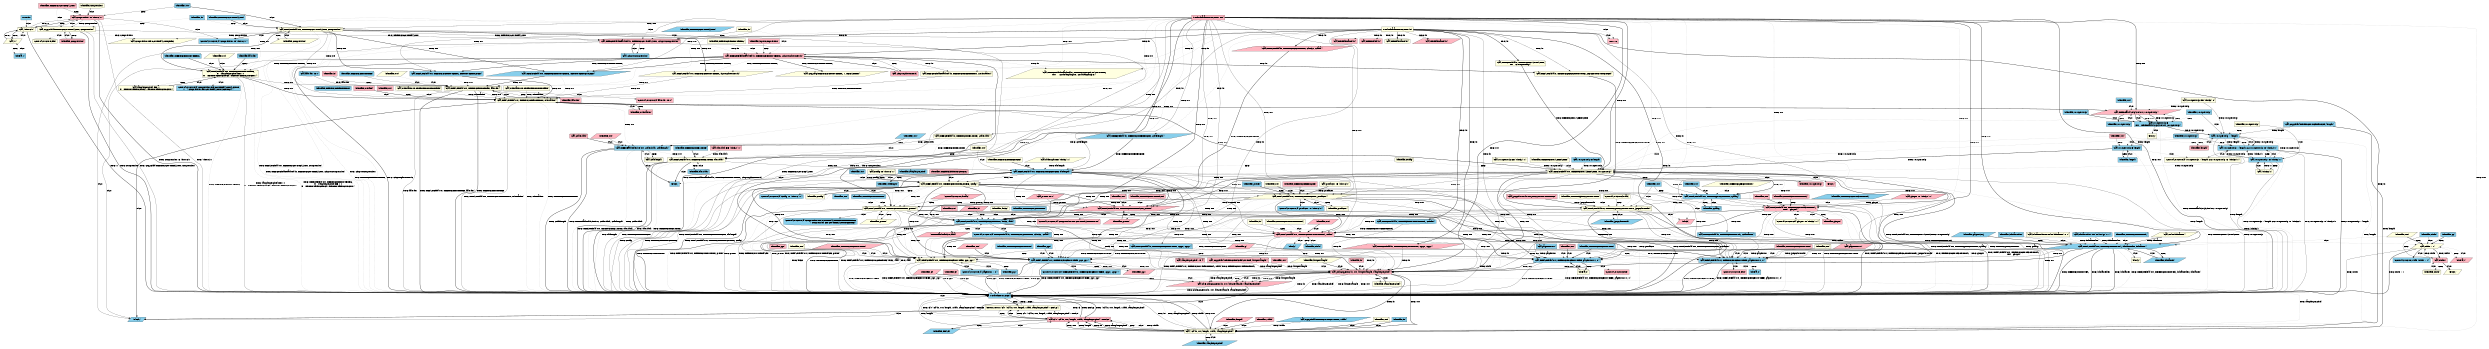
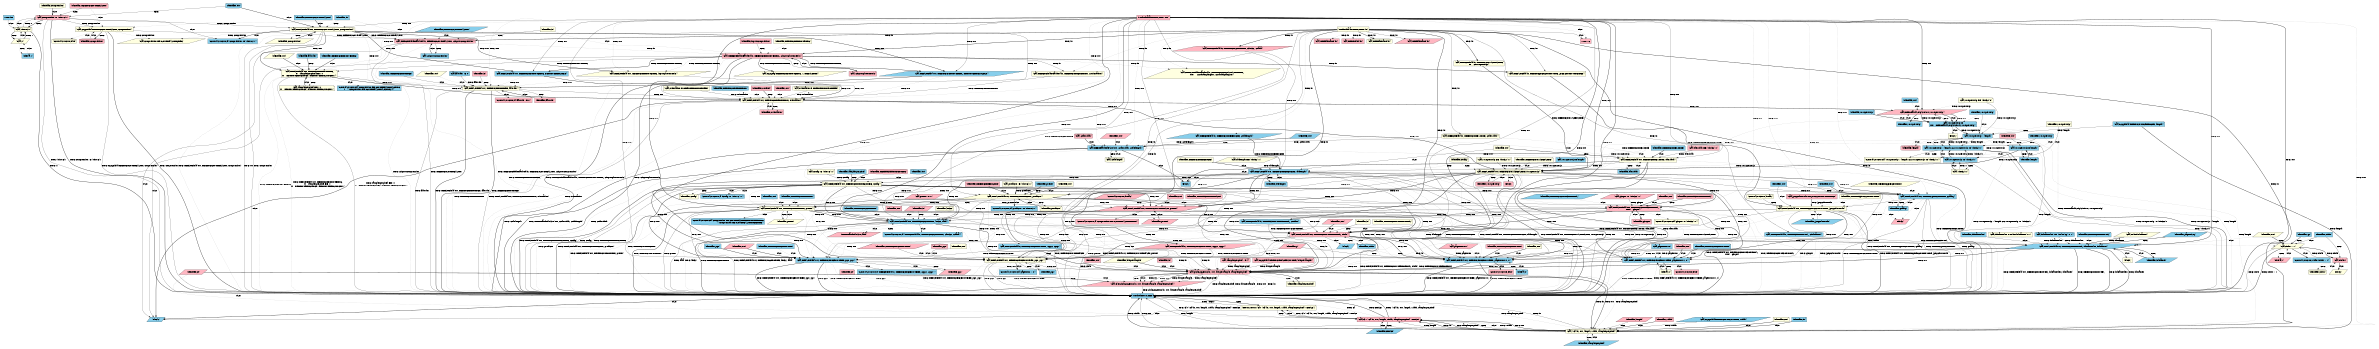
edge "(Call,compression != (uint16)-1)" -> "(Call,TIFFSetField(out, TIFFTAG_COMPRESSION, compression))": added, label "DDG: compression"
edge "(Call,TIFFGetField(in, TIFFTAG_ICCPROFILE, &len32, &data))" -> "(Call,TIFFSetField(out, TIFFTAG_ICCPROFILE, len32, data))": style bold -> solid
